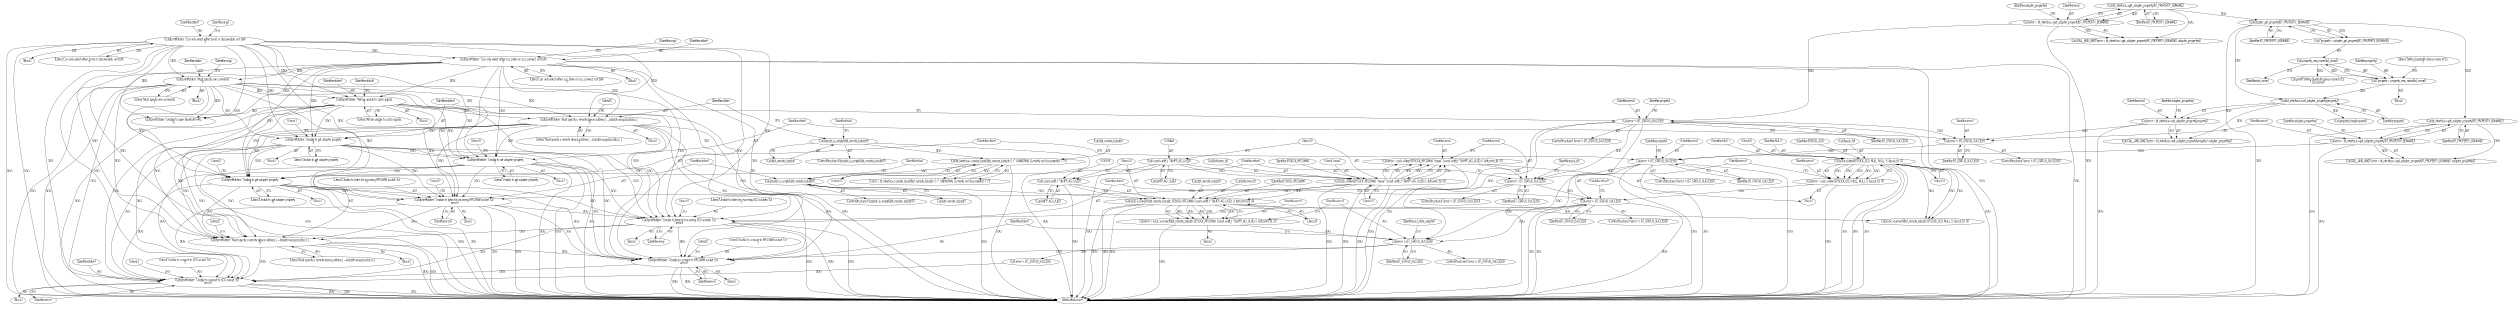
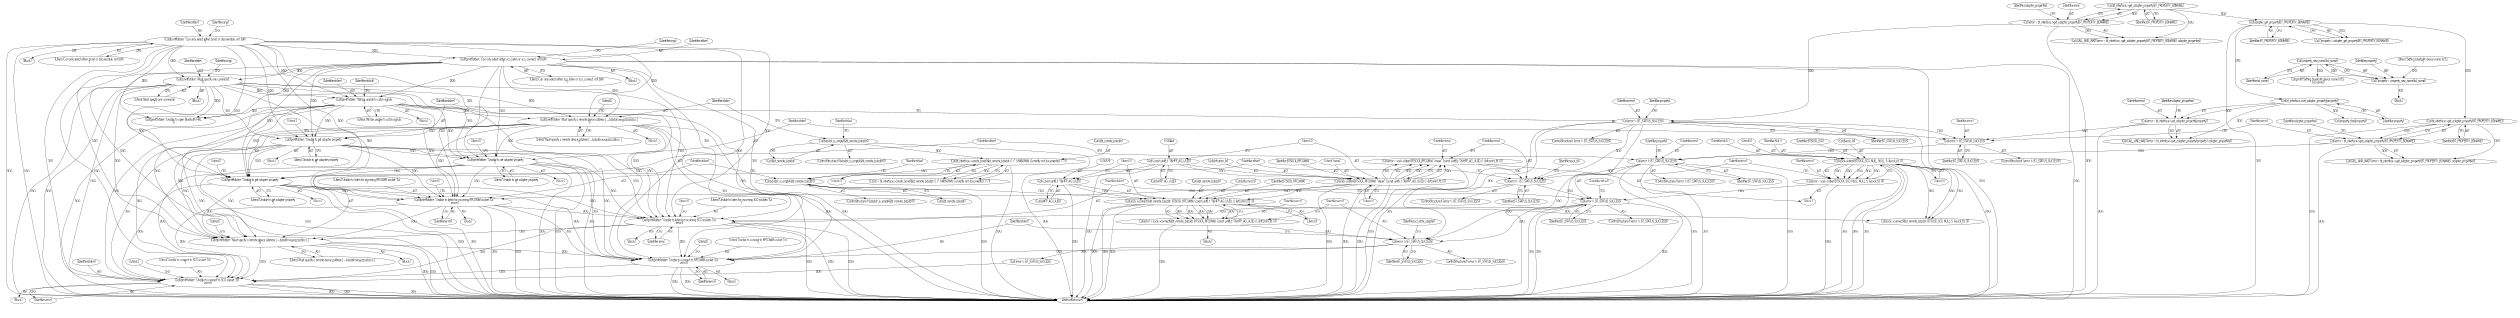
edge "(Call,*property = adapter_get_property(BT_PROPERTY_BDNAME))" -> "(Call,property_new_name(bd_name))": now "(Identifier,bd_name)" -> "(Call,property_new_name(bd_name))"
edge "(Call,*property = property_new_name(bd_name))" -> "(Call,bt_interface->set_adapter_property(property))": removed, label "DDG:"
